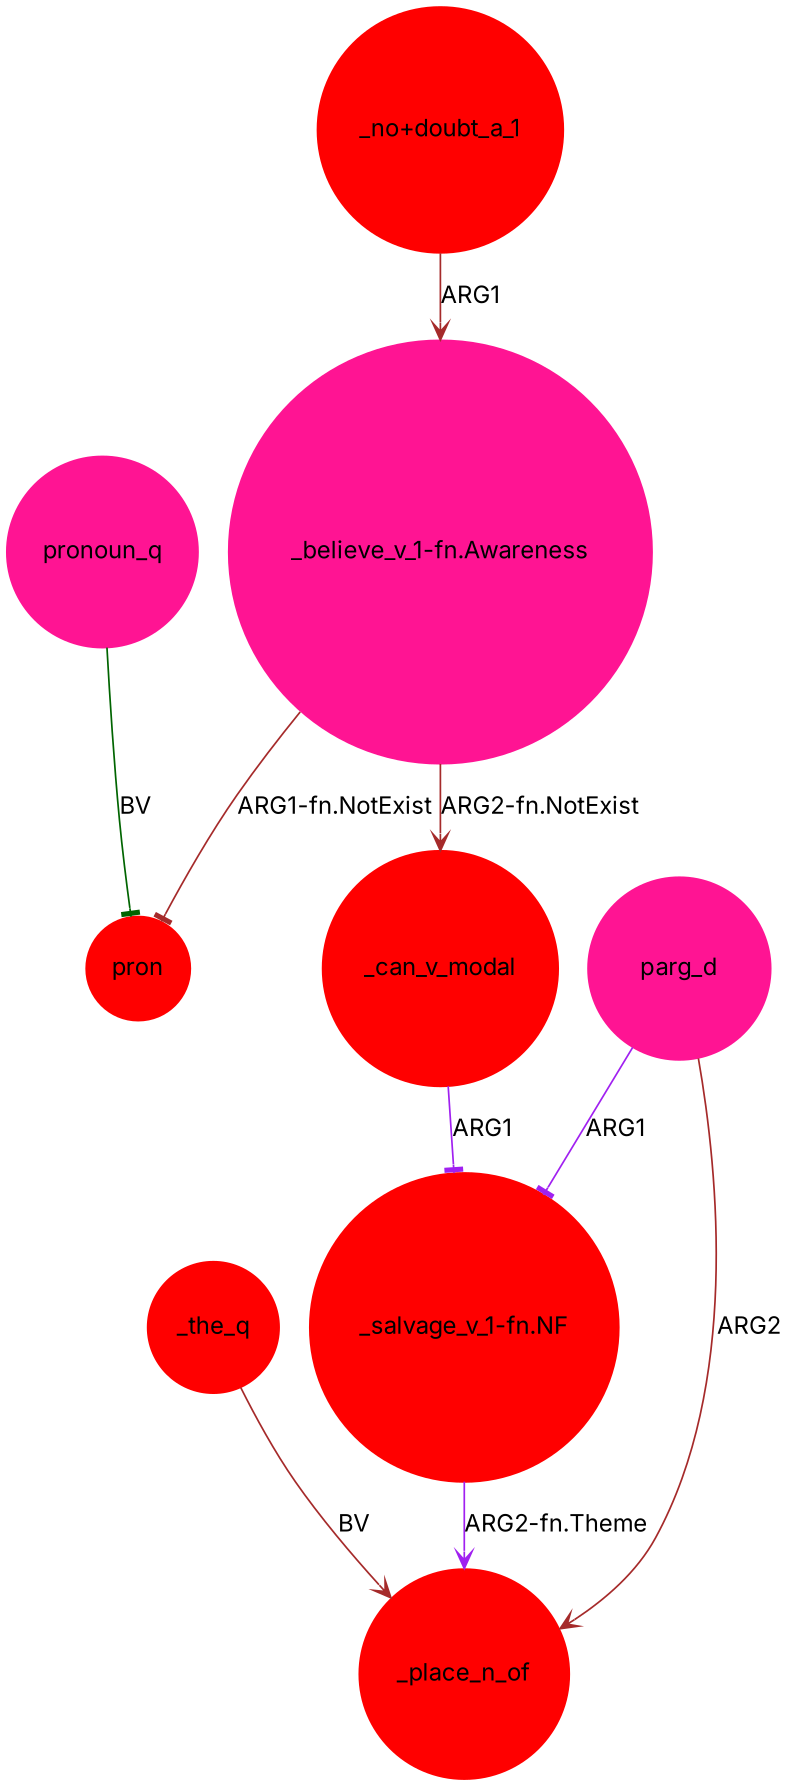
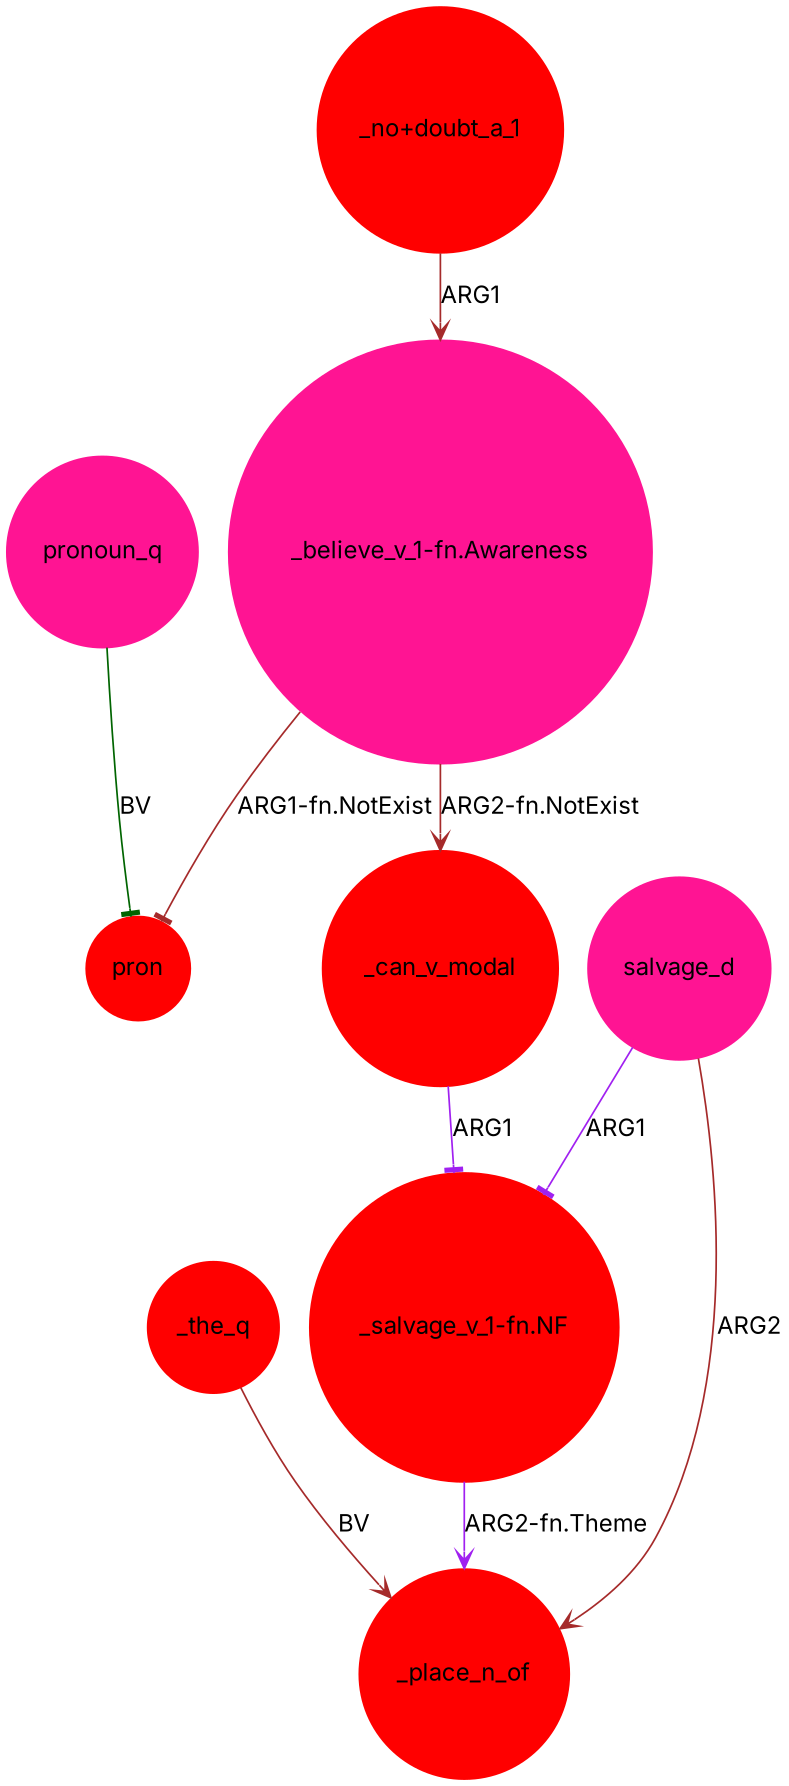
node "parg_d": label "parg_d" -> "salvage_d"
